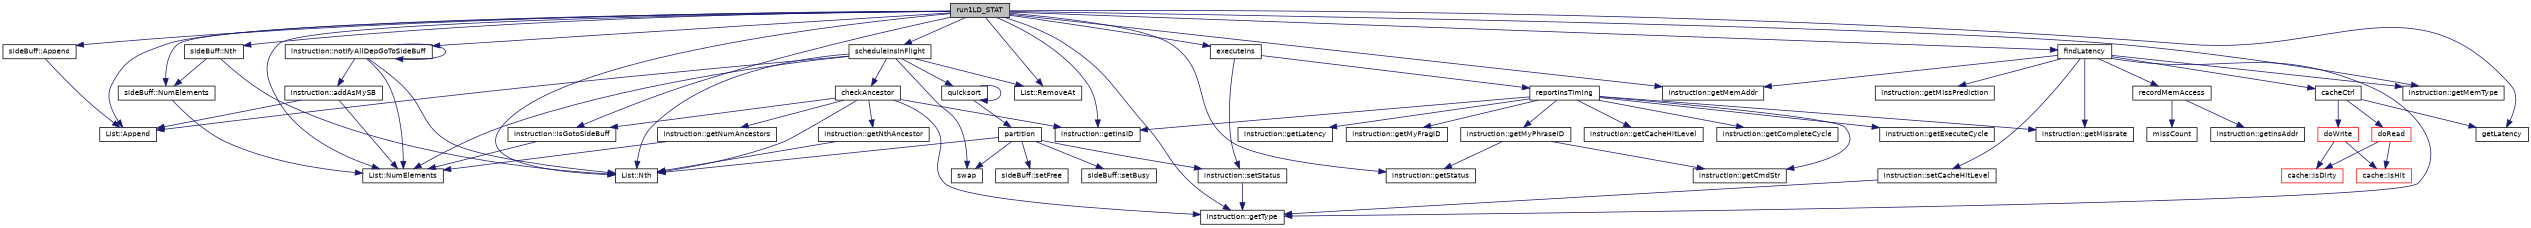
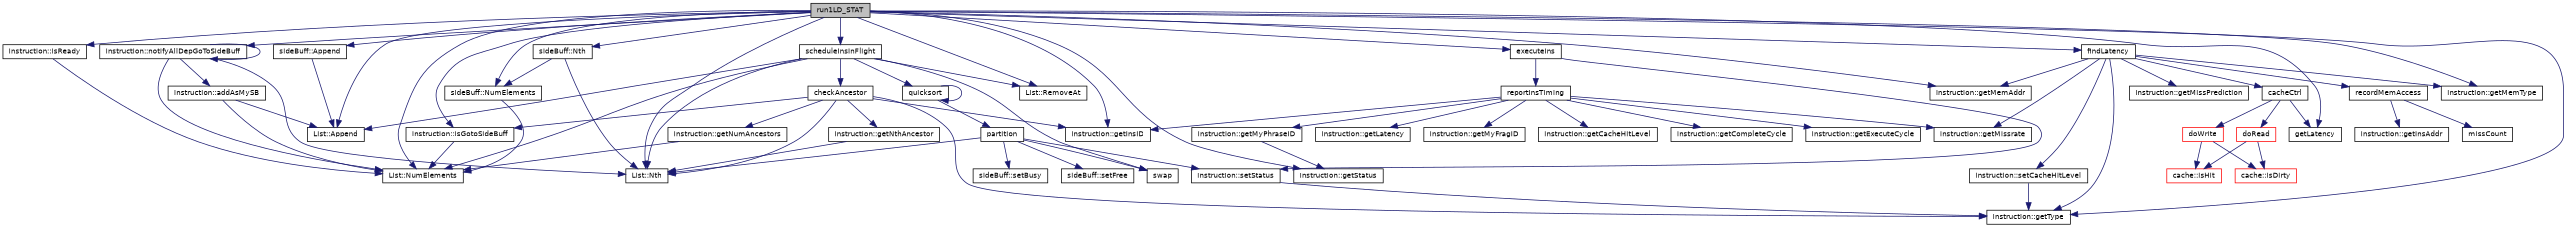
node "instruction::isReady": added
node "instruction::getCmdStr": removed
